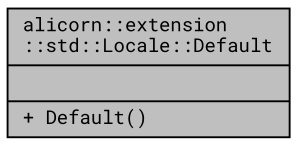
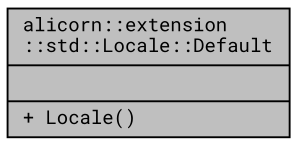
node "alicorn::extension": text "+ Default()" -> "+ Locale()"
